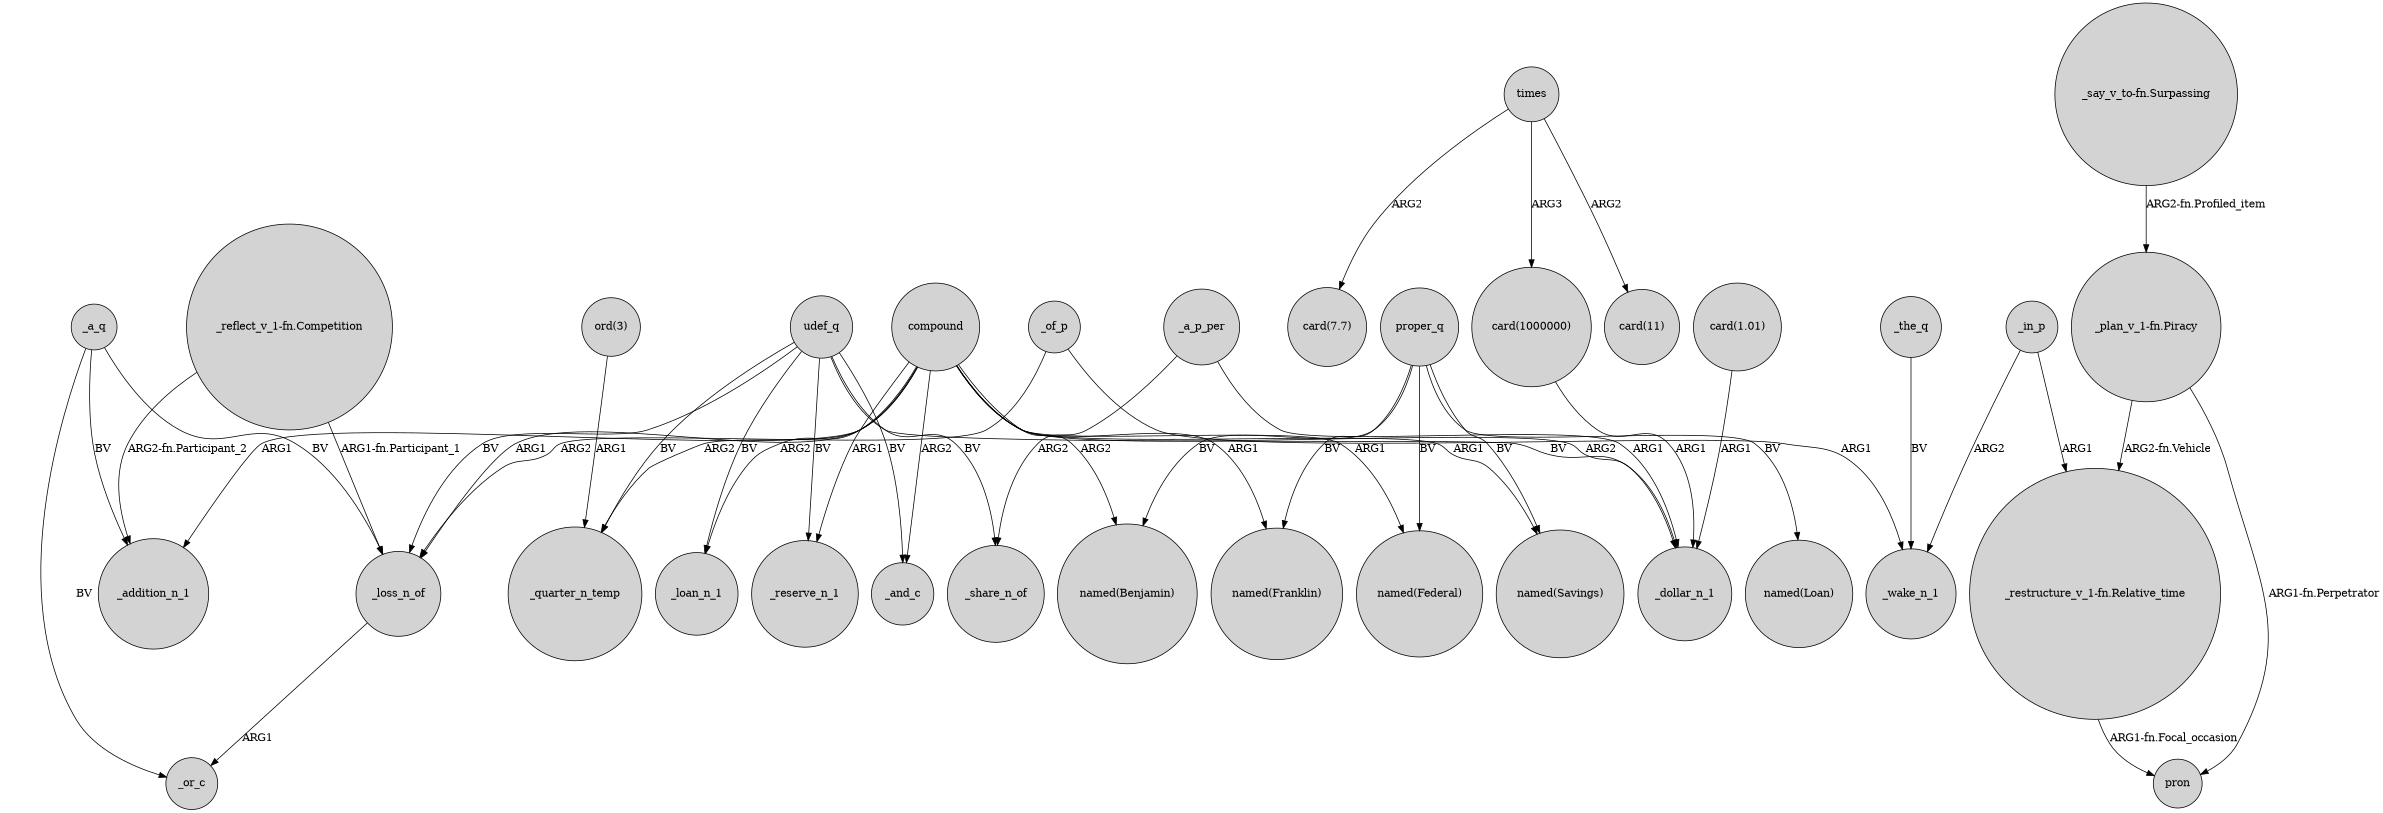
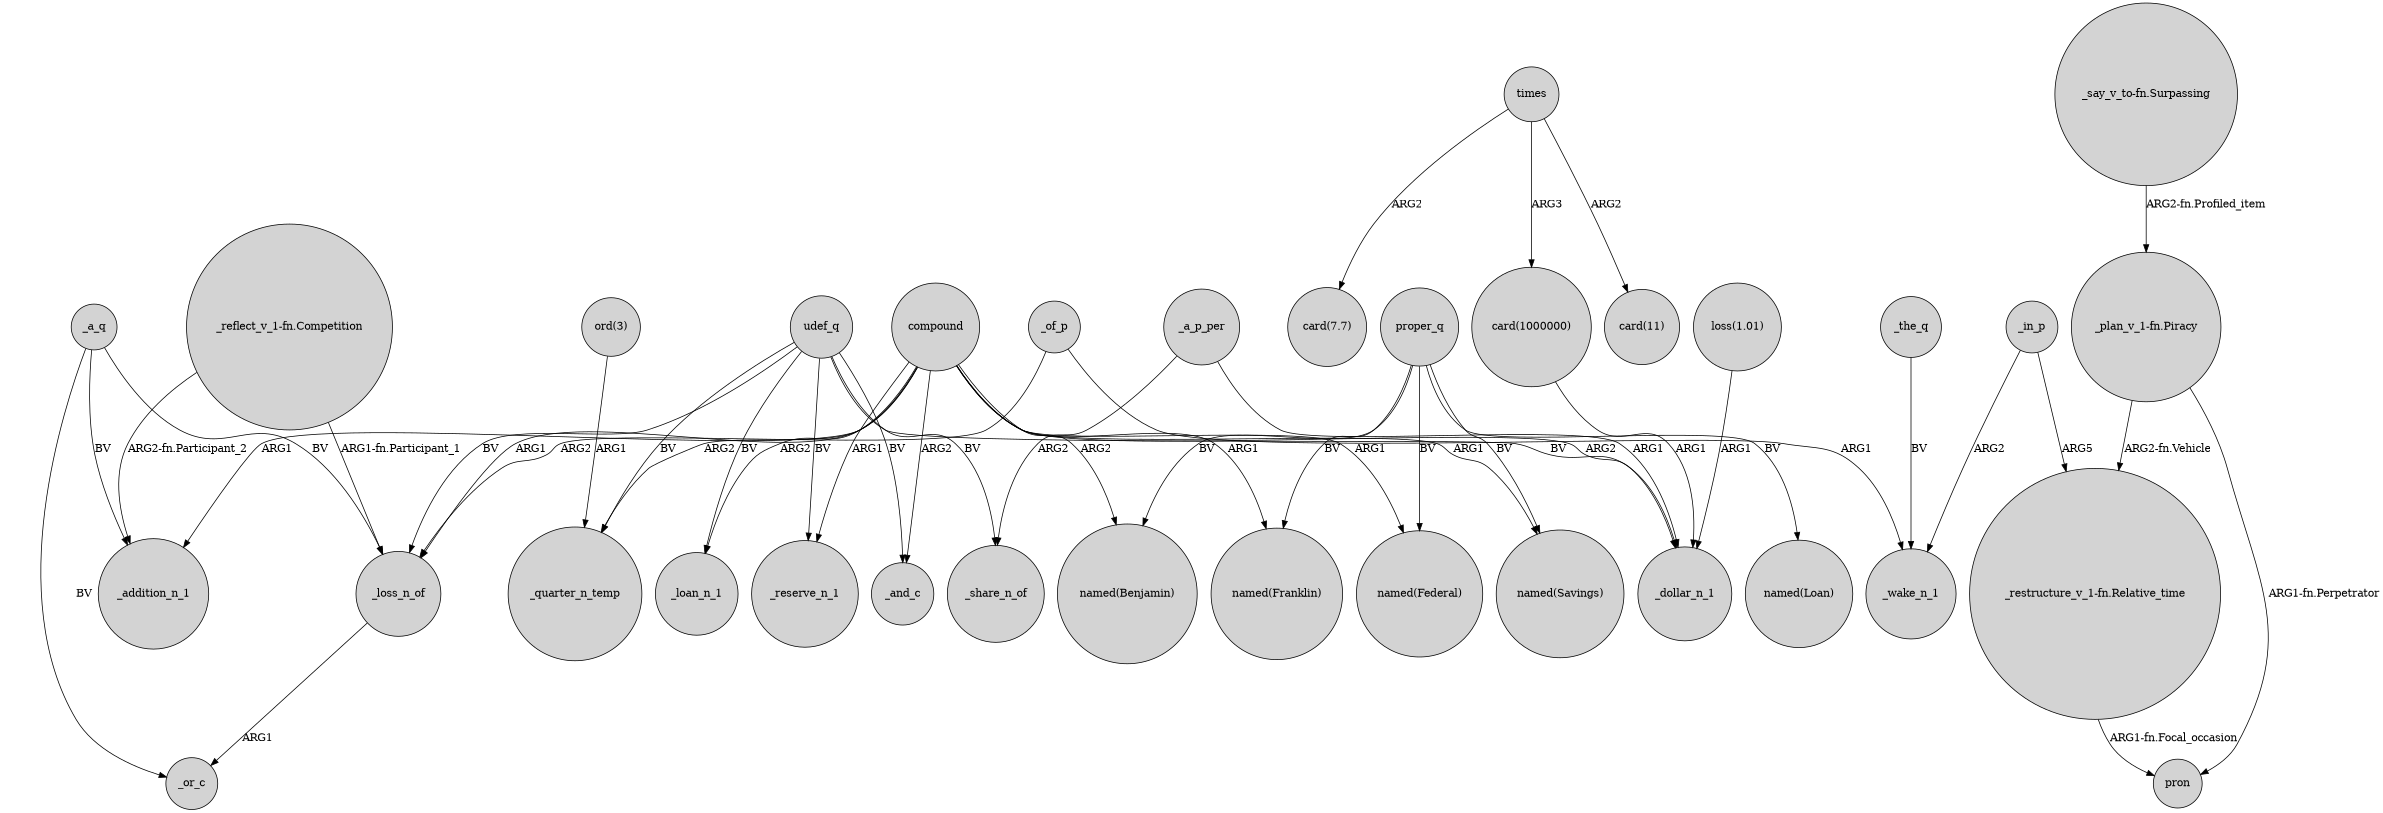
node "card(1.01)": label "card(1.01)" -> "loss(1.01)"
edge "_in_p" -> "_restructure_v_1-fn.Relative_time": label "ARG1" -> "ARG5"
